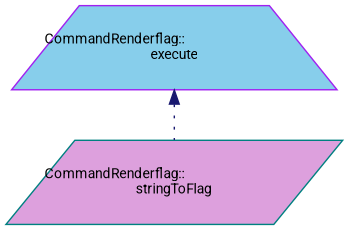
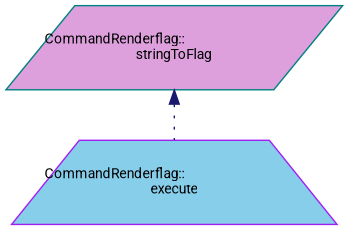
edge "CommandRenderflag:: stringToFlag" -> "CommandRenderflag:: execute": reversed
